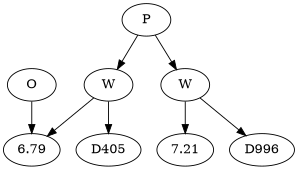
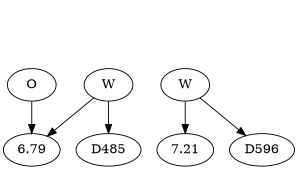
node "P": removed
node "D405": label "D405" -> "D485"
node "D996": label "D996" -> "D596"
